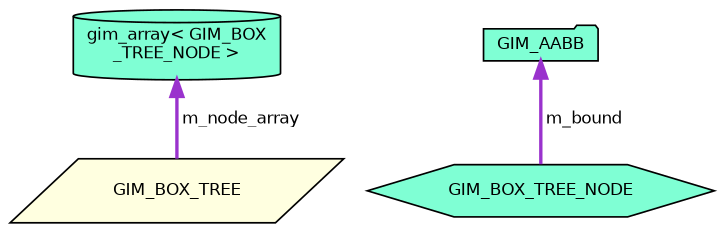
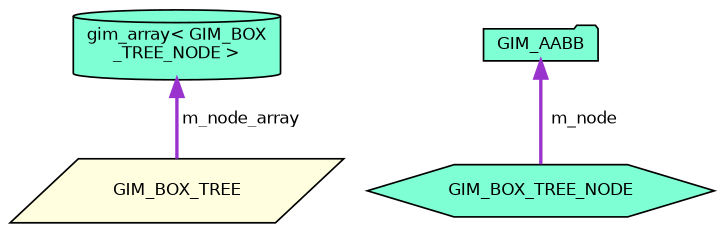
edge "GIM_BOX_TREE_NODE" -> "GIM_AABB": label " m_bound" -> " m_node"
